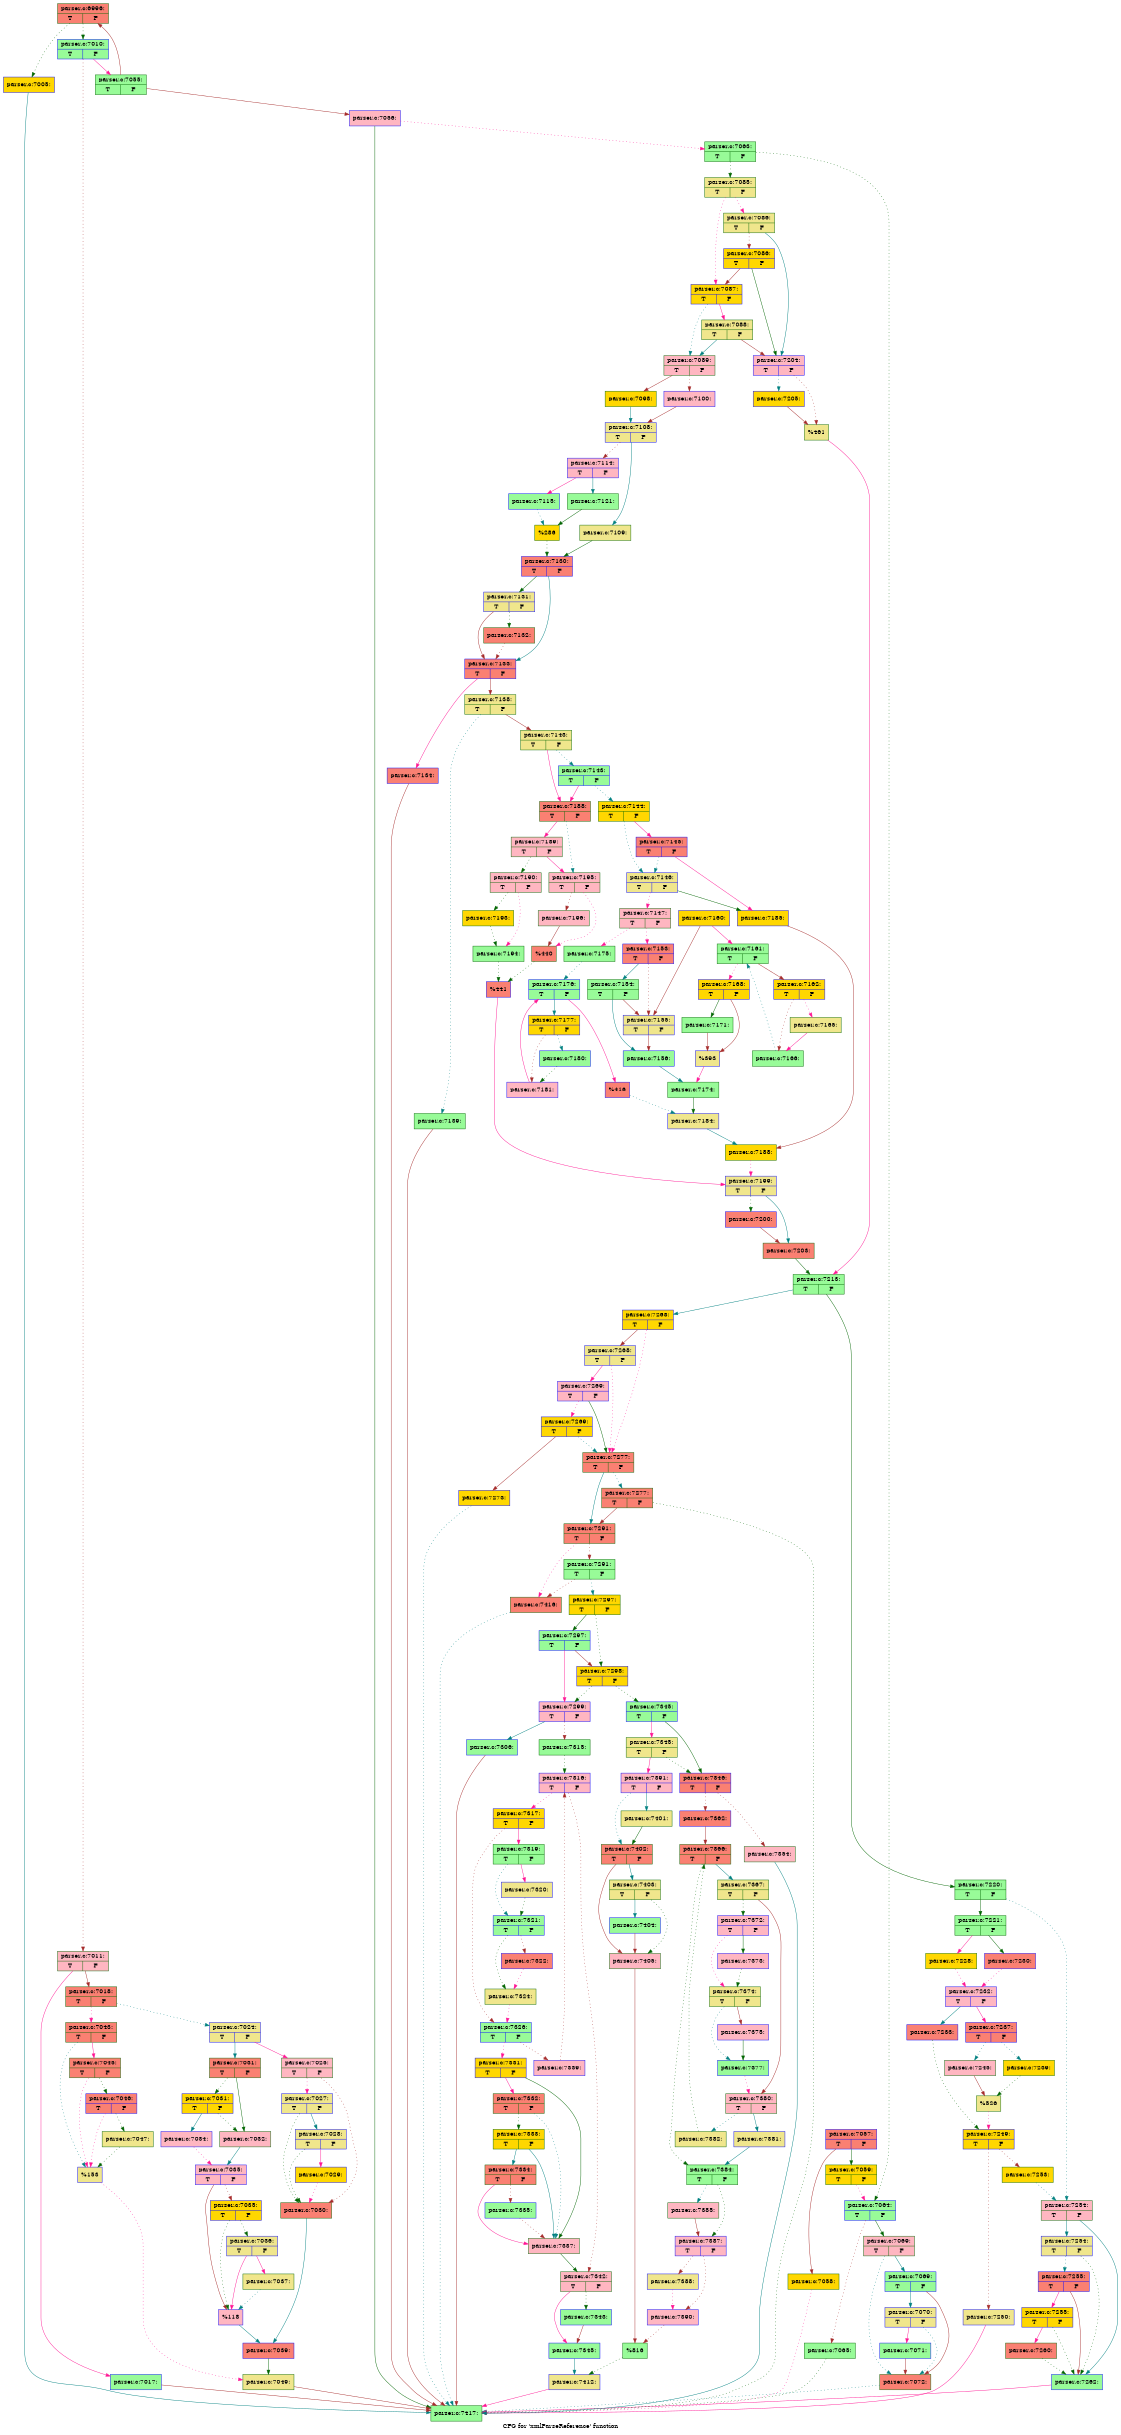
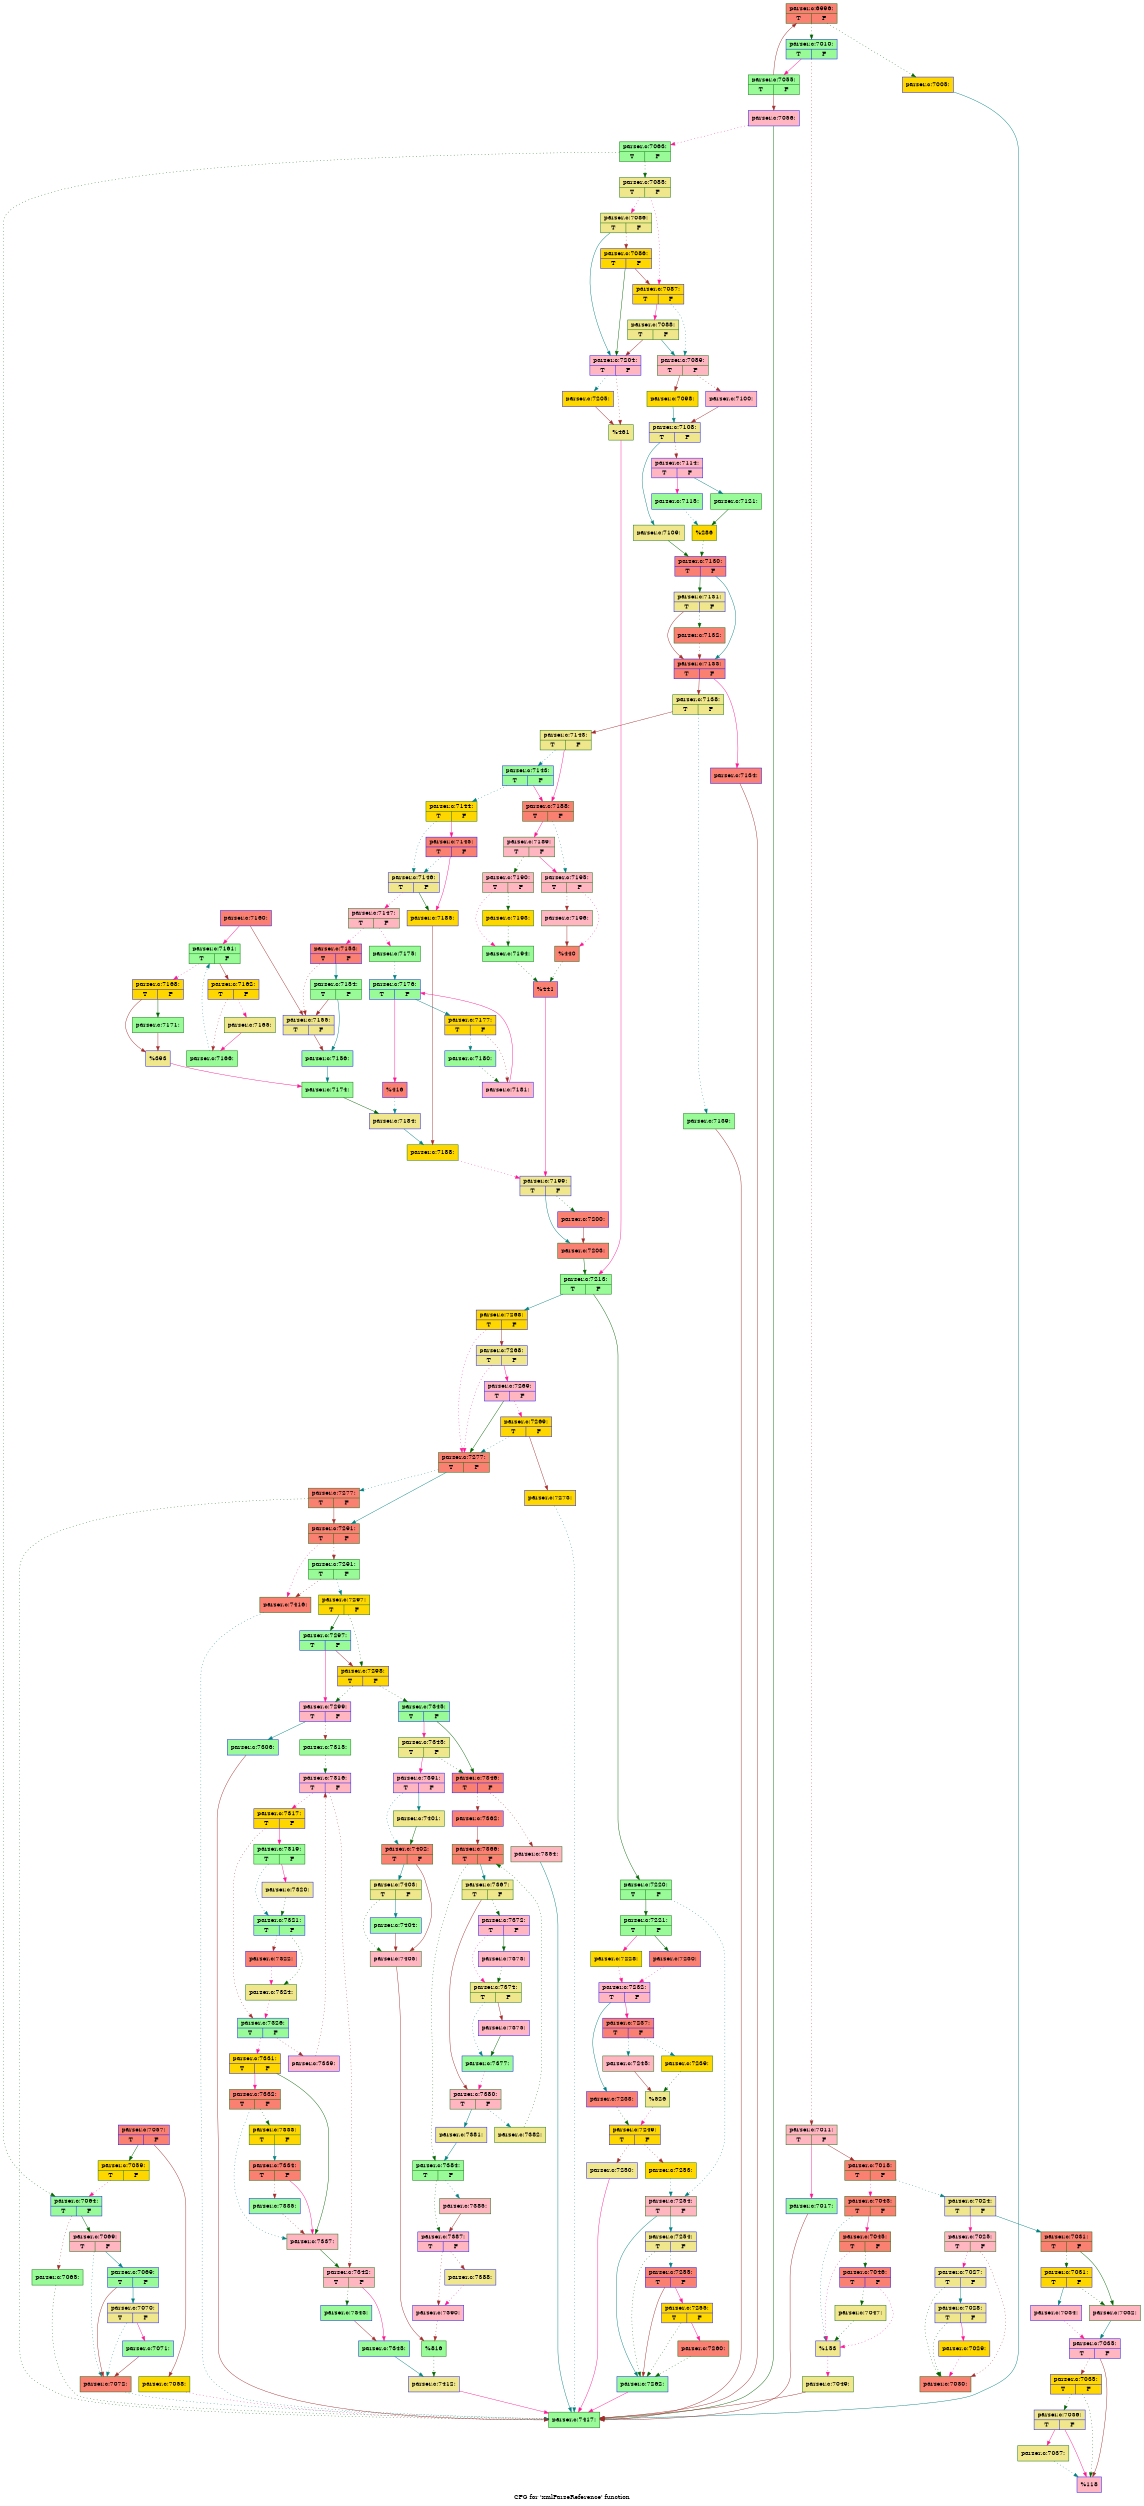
node "parser.c:7160:": fillcolor gold -> salmon
edge "parser.c:7333:" -> "parser.c:7337:": removed
node "parser.c:7039:": removed
